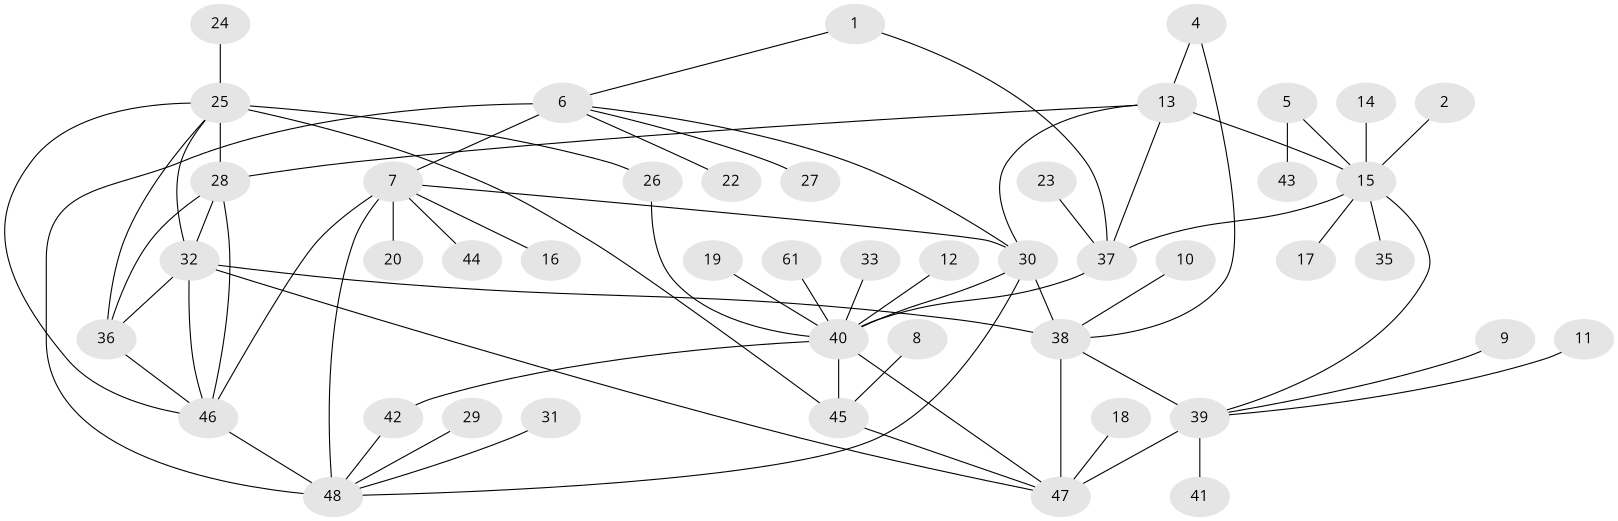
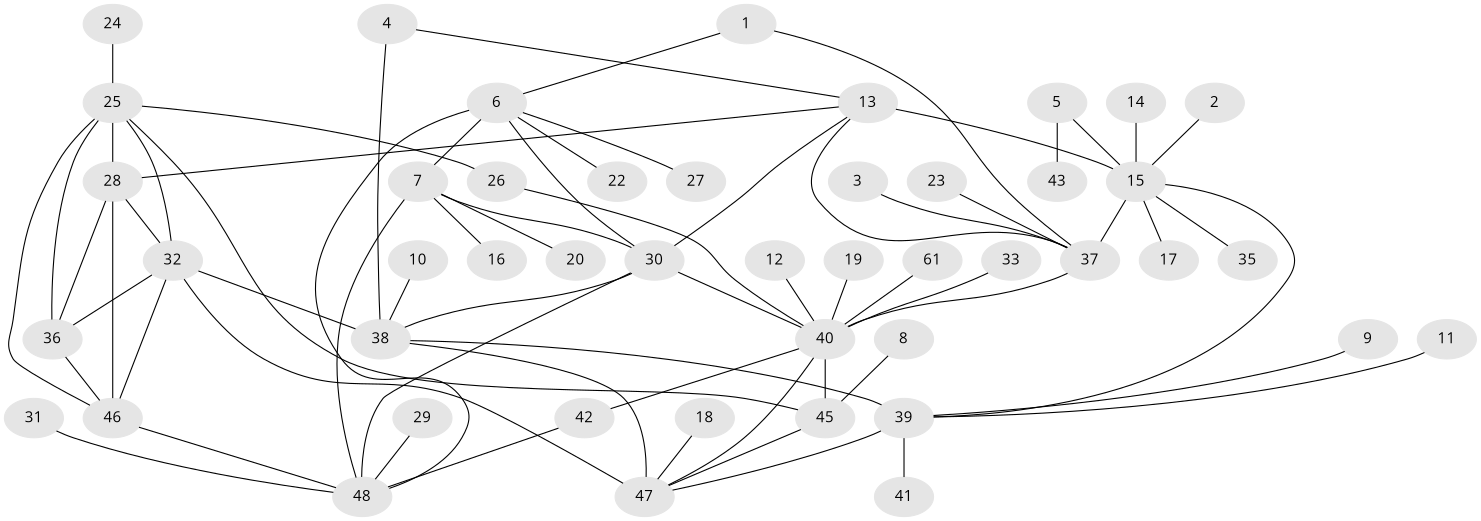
node "3": added
node "44": removed
edge "7" -- "46": removed
